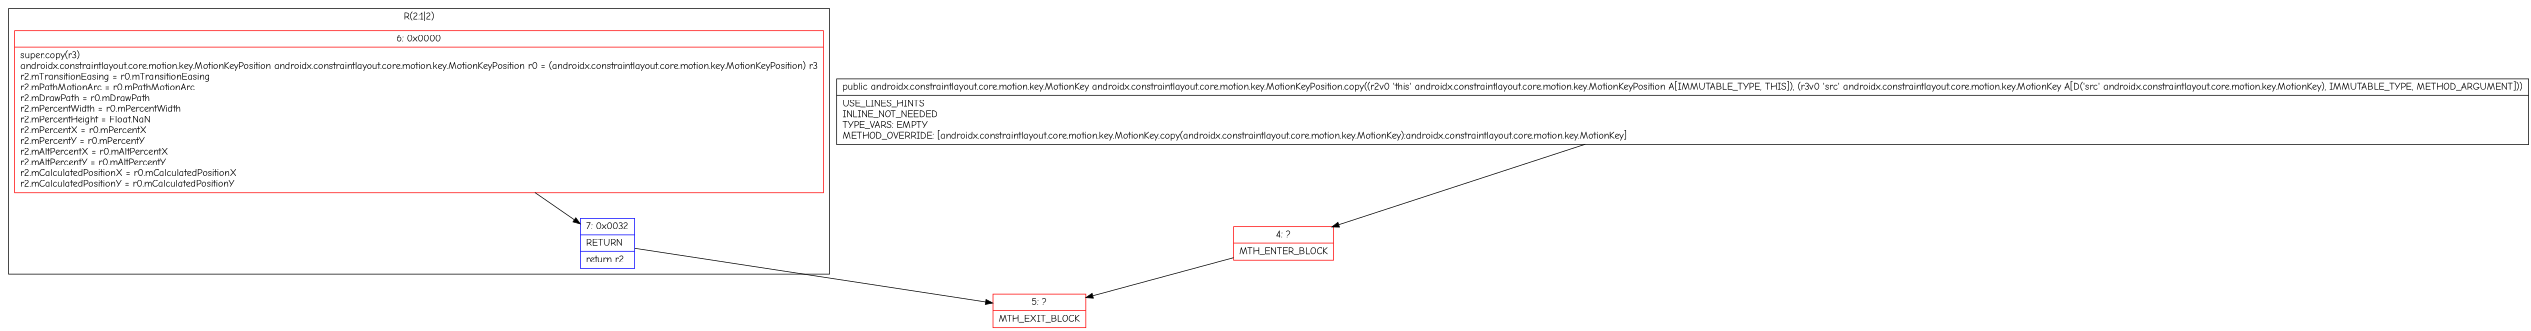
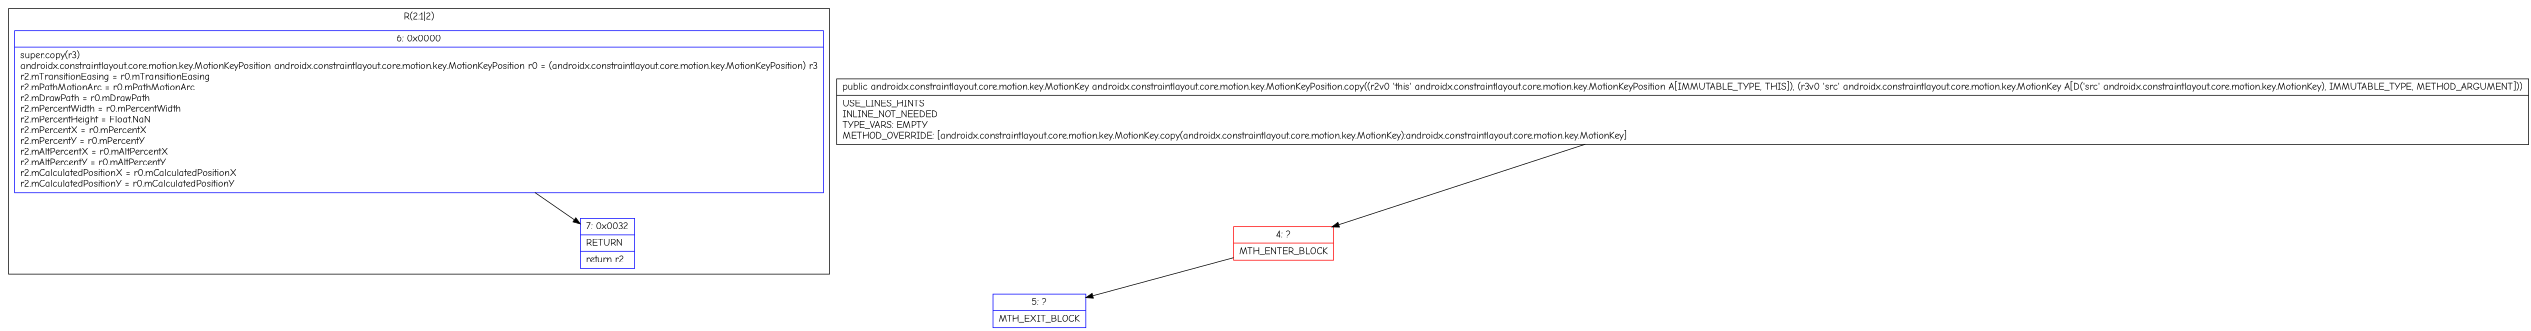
node "6: 0x0000": color red -> blue
edge "7: 0x0032" -> "5: ?": removed
node "5: ?": color red -> blue
